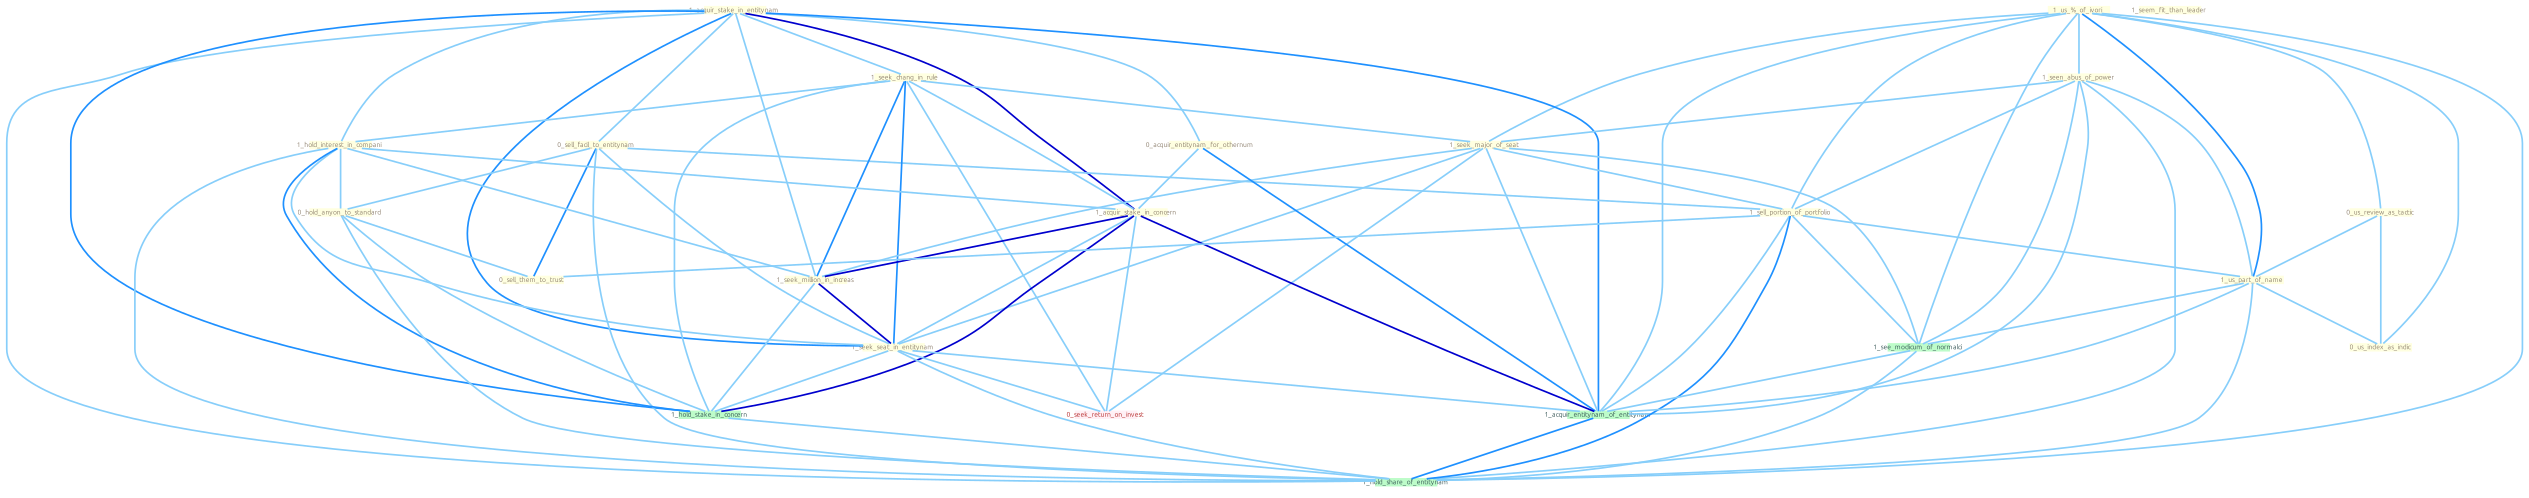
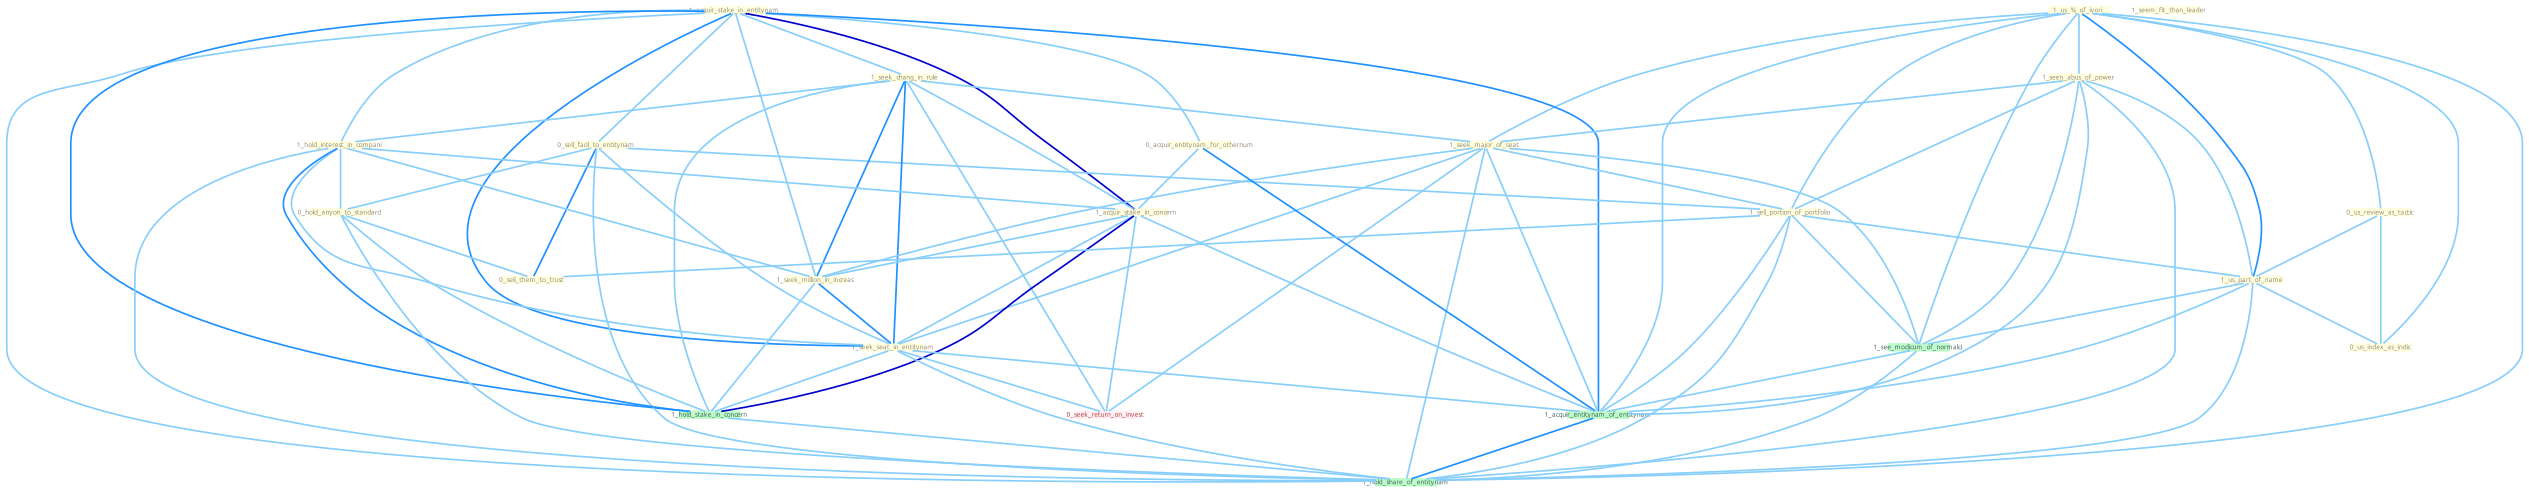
edge "1_acquir_stake_in_concern" -- "1_seek_million_in_increas": color #0000cd -> #87cefa
edge "1_seek_million_in_increas" -- "1_seek_seat_in_entitynam": color #0000cd -> #1e90ff
edge "1_acquir_stake_in_concern" -- "1_acquir_entitynam_of_entitynam": color #0000cd -> #87cefa
edge "1_seek_major_of_seat" -- "1_hold_share_of_entitynam": added
edge "1_sell_portion_of_portfolio" -- "1_hold_share_of_entitynam": color #1e90ff -> #87cefa
